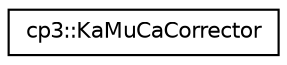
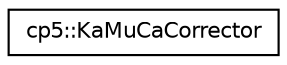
node "cp3::KaMuCaCorrector": label "cp3::KaMuCaCorrector" -> "cp5::KaMuCaCorrector"
